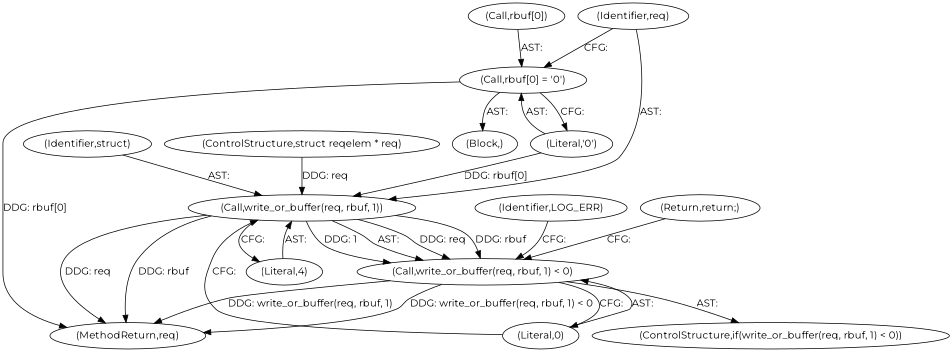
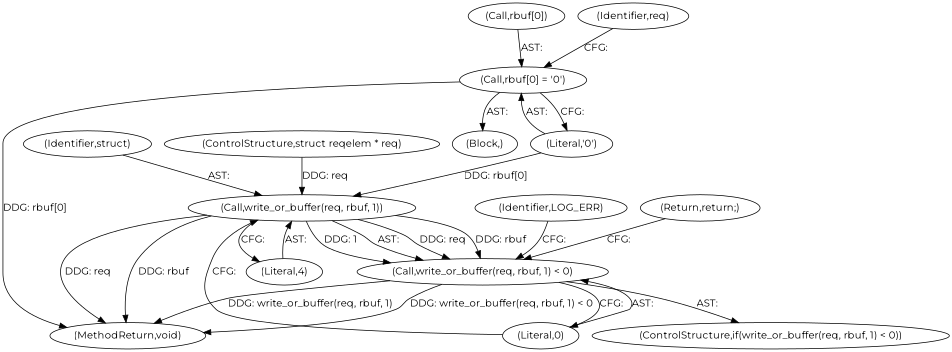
edge "(Identifier,req)" -> "(Call,write_or_buffer(req, rbuf, 1))": removed, label "AST:"
node "(MethodReturn,req)": label "(MethodReturn,req)" -> "(MethodReturn,void)"
